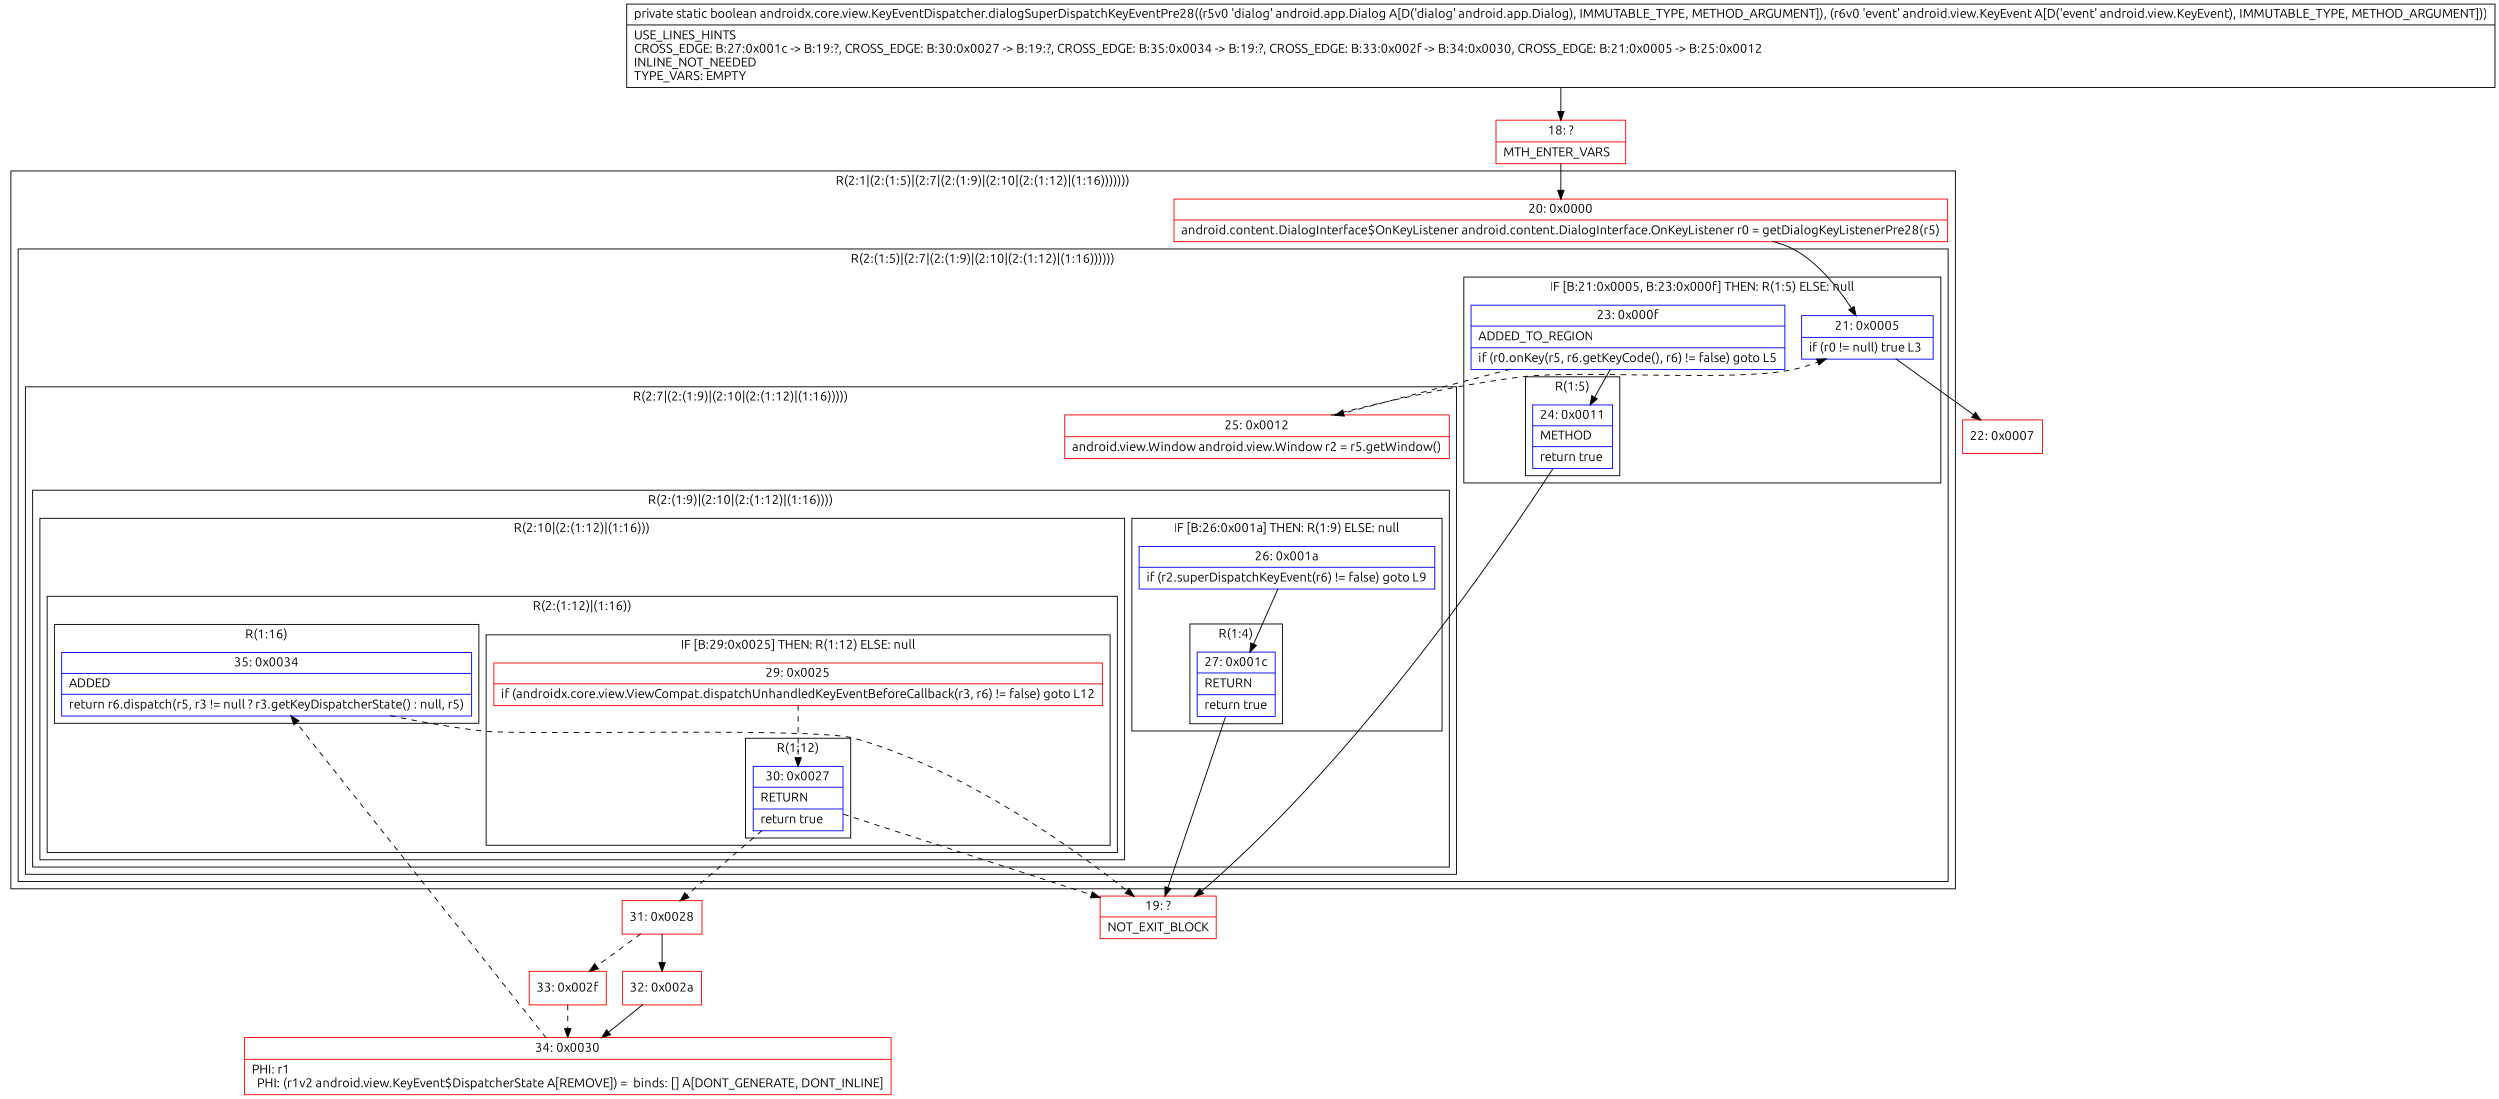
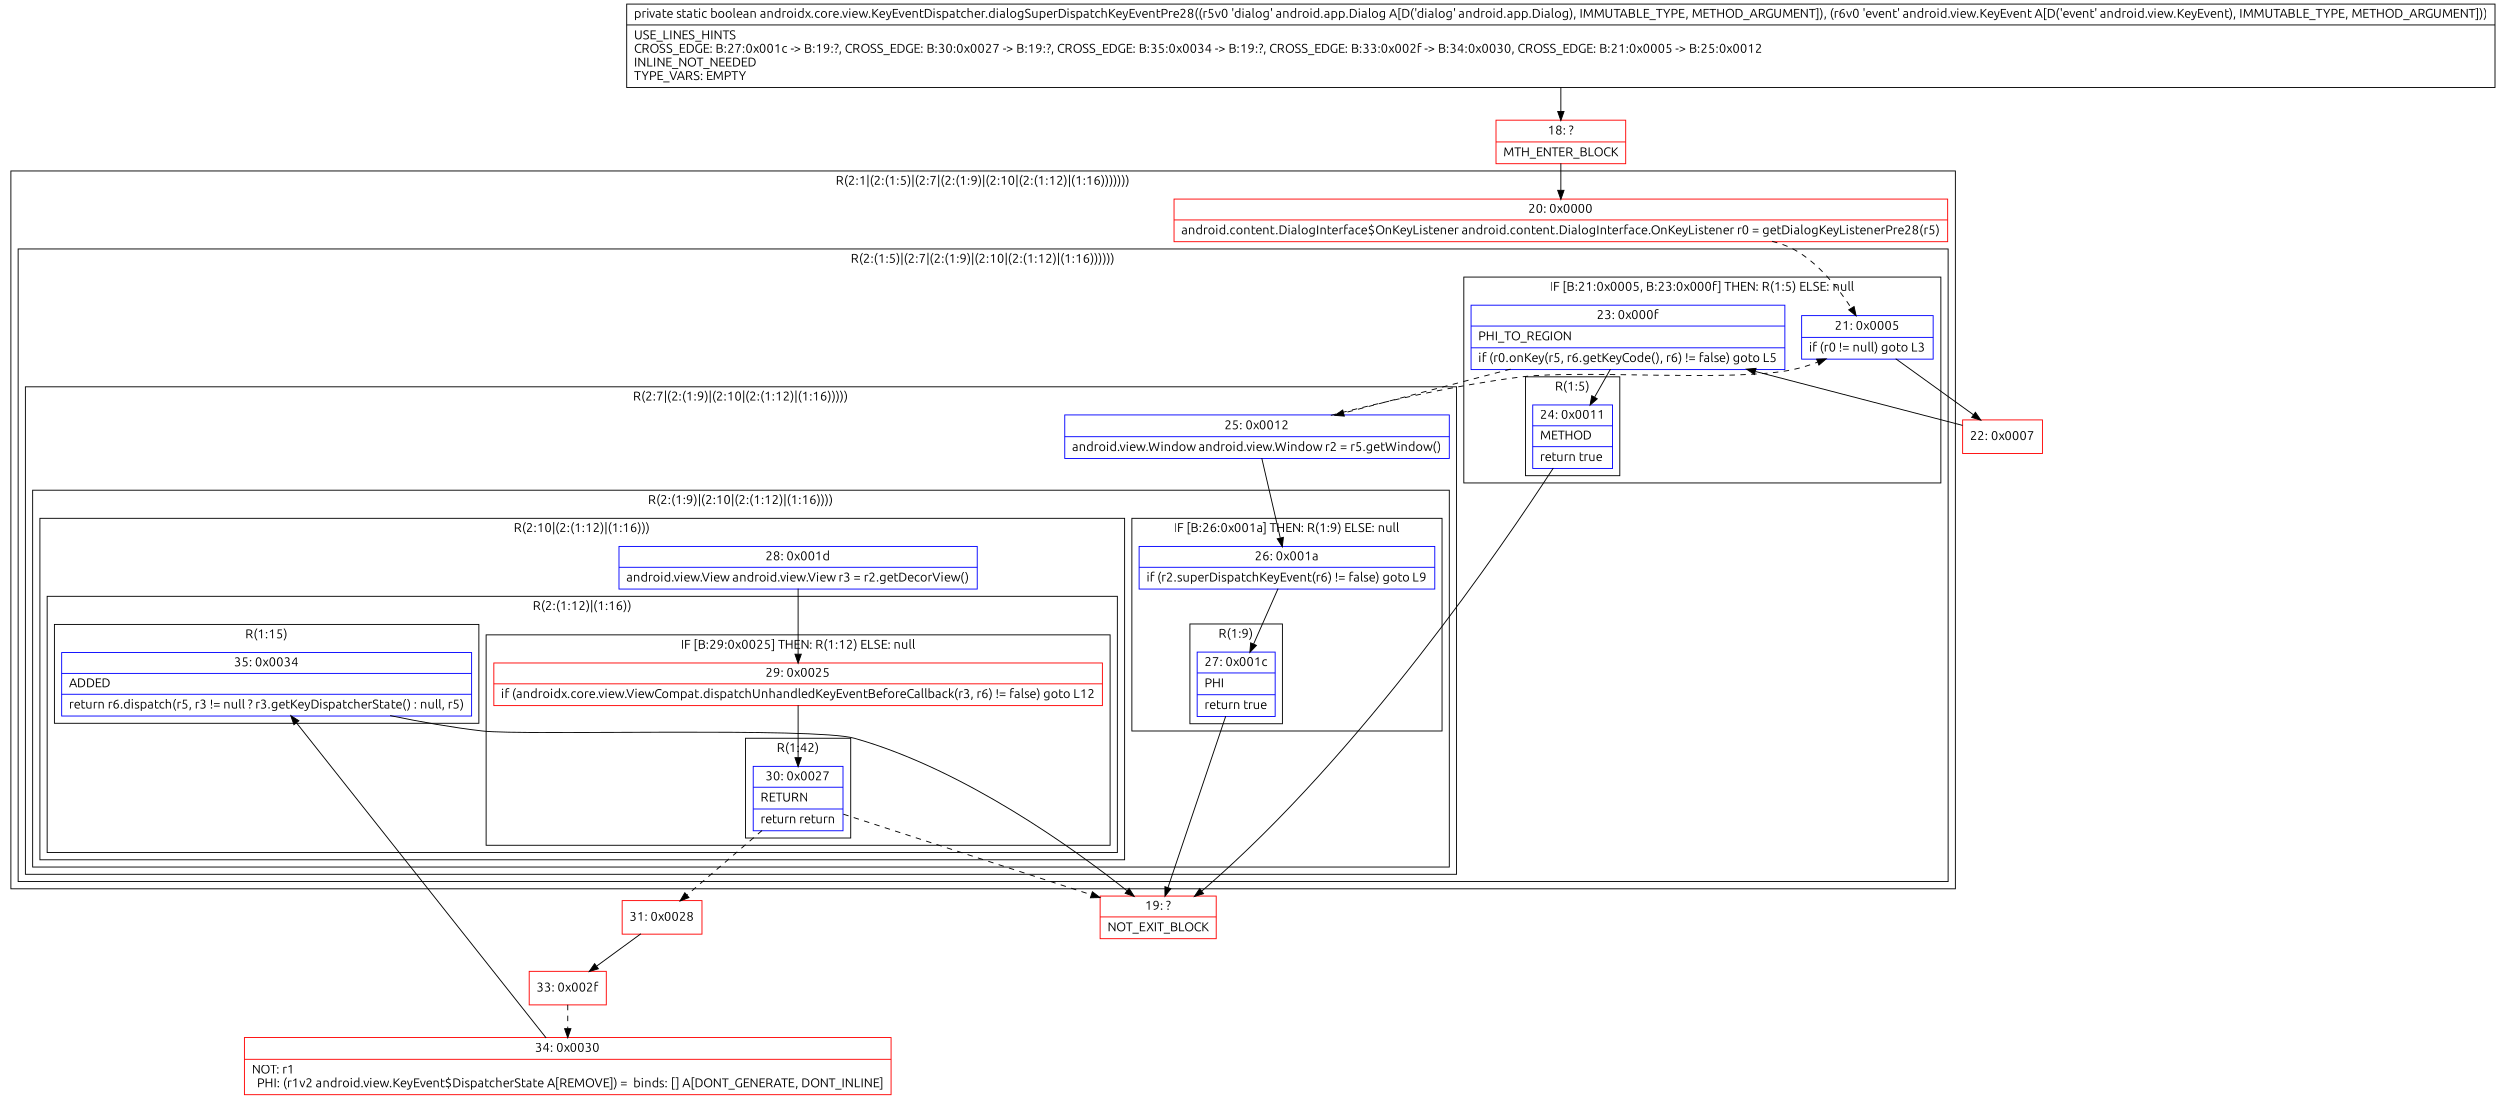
node "18: ?": text "MTH_ENTER_VARS" -> "MTH_ENTER_BLOCK"
edge "20: 0x0000" -> "21: 0x0005": style solid -> dashed
node "23: 0x000f": text "ADDED_TO_REGION" -> "PHI_TO_REGION"
node "21: 0x0005": text "if (r0 != null) true L3" -> "if (r0 != null) goto L3"
edge "22: 0x0007" -> "23: 0x000f": added
node "25: 0x0012": color red -> blue
edge "25: 0x0012" -> "26: 0x001a": added
node "28: 0x001d": added
cluster "R(1:4)": label "R(1:4)" -> "R(1:9)"
cluster "R(1:16)": label "R(1:16)" -> "R(1:15)"
node "27: 0x001c": text "RETURN" -> "PHI"
edge "29: 0x0025" -> "30: 0x0027": style dashed -> solid
edge "35: 0x0034" -> "19: ?": style dashed -> solid
cluster "R(1:12)": label "R(1:12)" -> "R(1:42)"
node "30: 0x0027": text "return true" -> "return return"
edge "34: 0x0030" -> "35: 0x0034": style dashed -> solid
edge "31: 0x0028" -> "33: 0x002f": style dashed -> solid
node "32: 0x002a": removed
node "34: 0x0030": text "PHI: r1" -> "NOT: r1"
